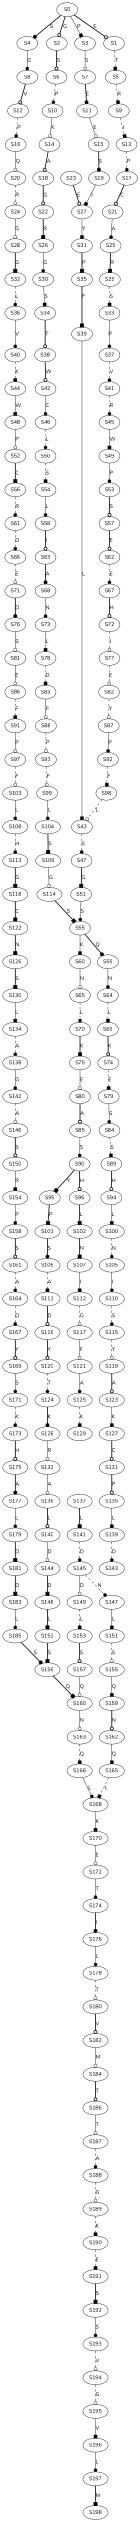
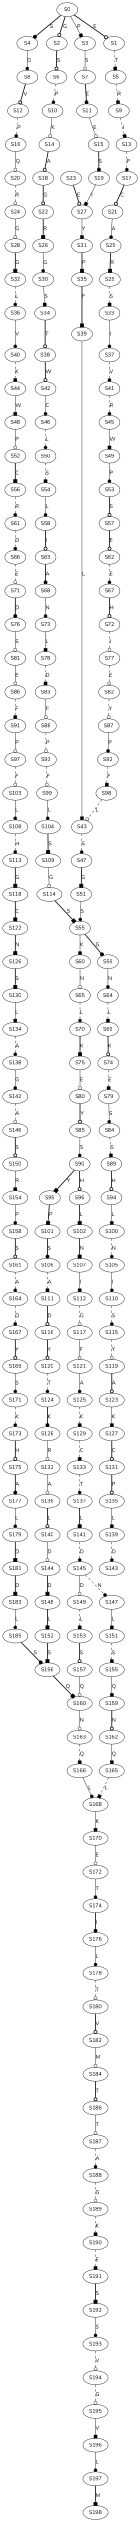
edge "S33" -> "S37": label "P" -> "I"
edge "S55" -> "S59": label "Q" -> "G"
edge "S80" -> "S85": label "A" -> "Y"
node "S133": added
edge "S151" -> "S155": arrowhead odot -> box
